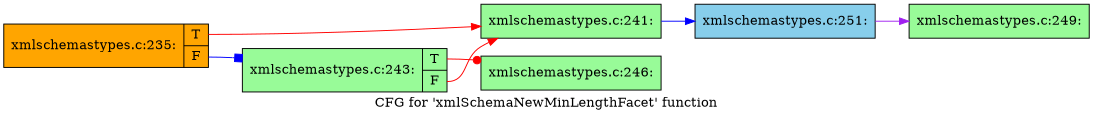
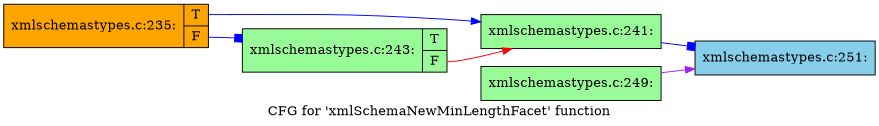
edge "xmlschemastypes.c:241:" -> "xmlschemastypes.c:251:": arrowhead normal -> box
edge "xmlschemastypes.c:251:" -> "xmlschemastypes.c:249:": reversed
edge "xmlschemastypes.c:235:" -> "xmlschemastypes.c:241:": color red -> blue
node "xmlschemastypes.c:246:": removed
